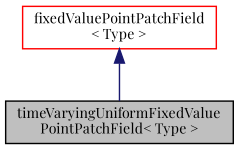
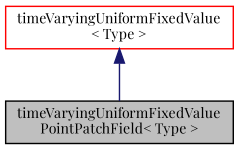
node "fixedValuePointPatchField < Type >": label "fixedValuePointPatchField < Type >" -> "timeVaryingUniformFixedValue < Type >"
